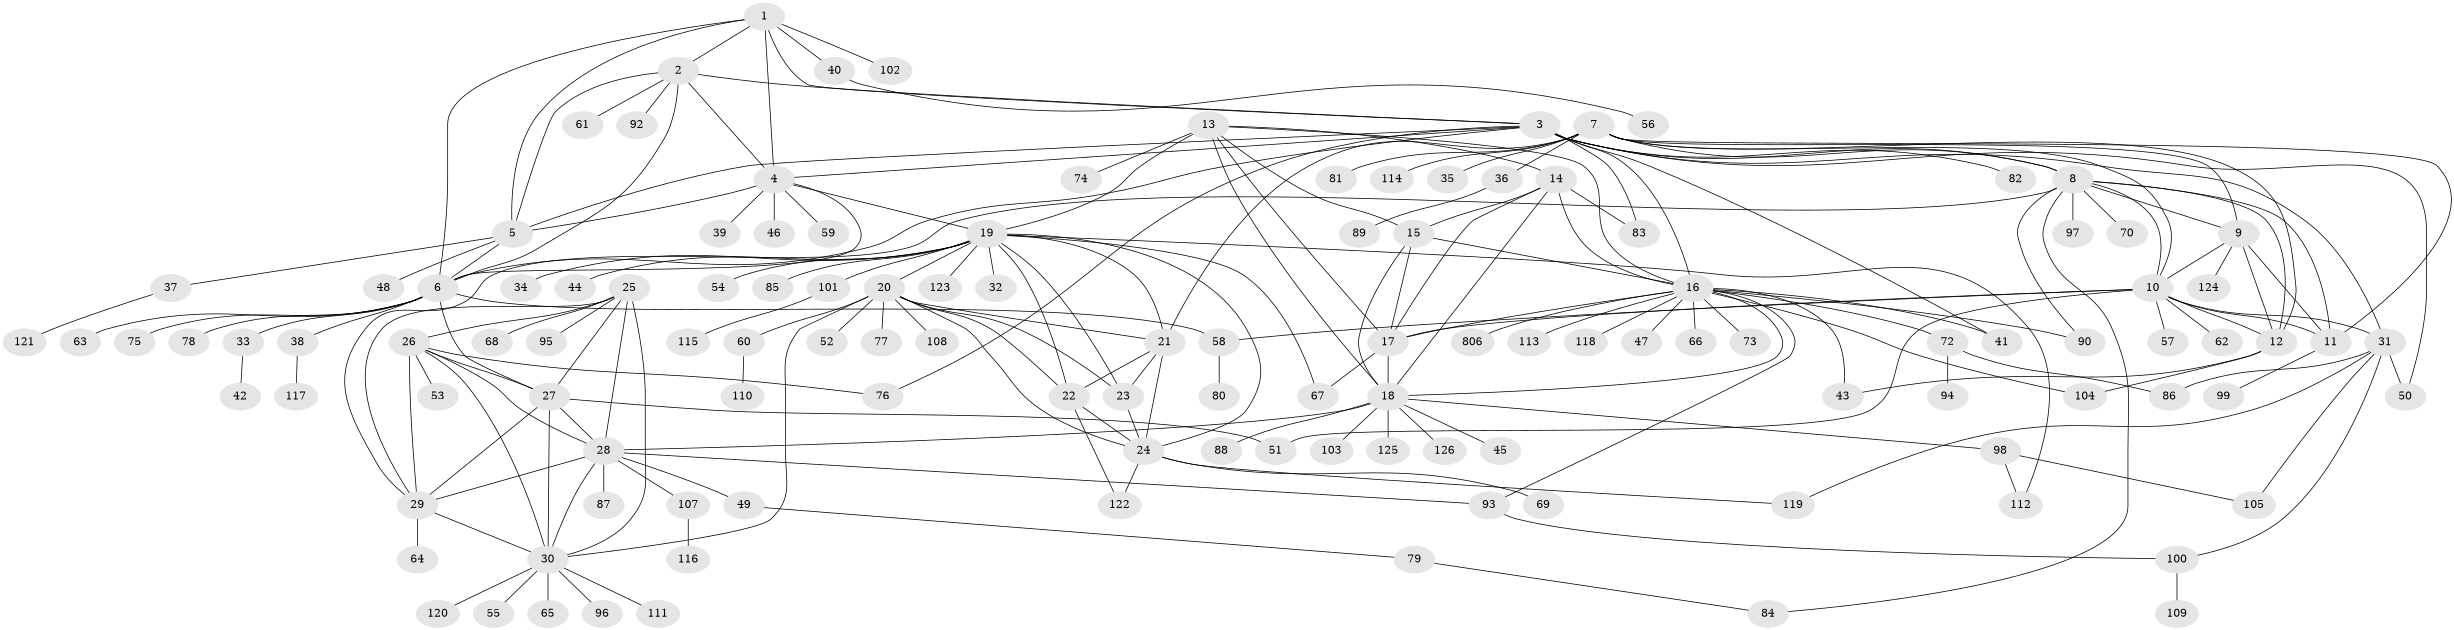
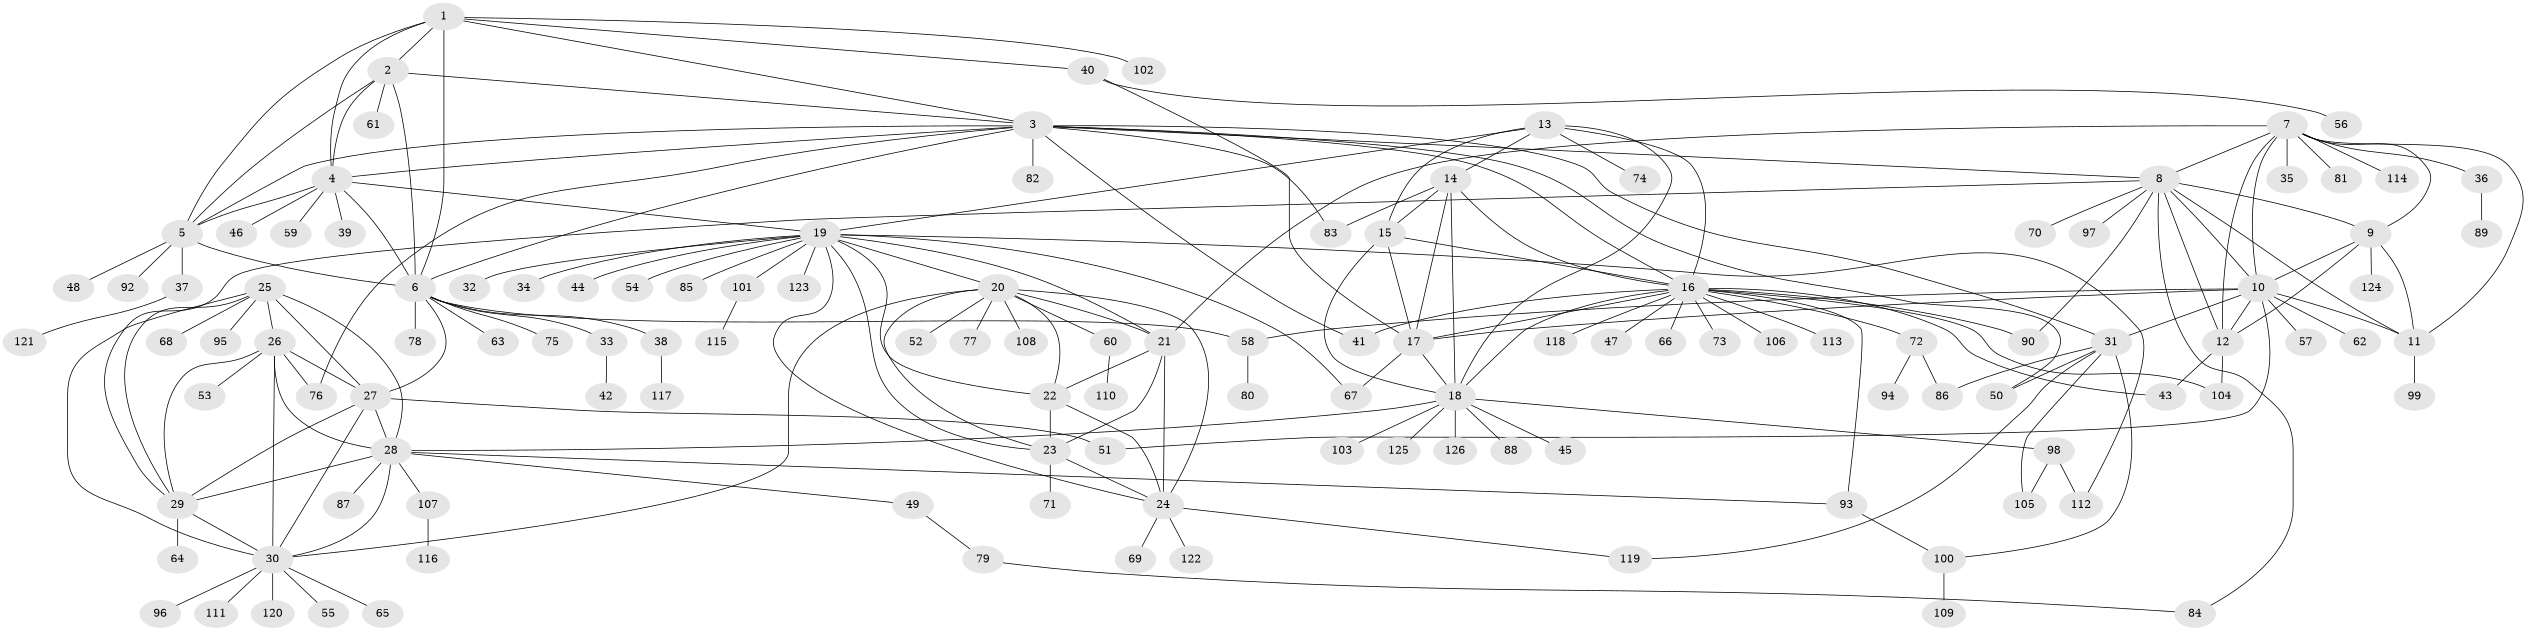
edge "2" -- "92": now "5" -- "92"
edge "13" -- "17": now "40" -- "17"
node "806": label "806" -> "106"
edge "22" -- "122": now "22" -- "23"
node "71": added
